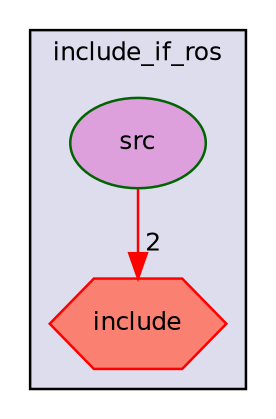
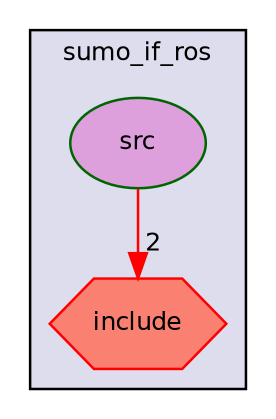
cluster "include_if_ros": label "include_if_ros" -> "sumo_if_ros"
